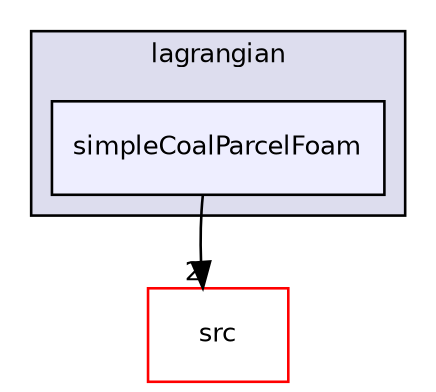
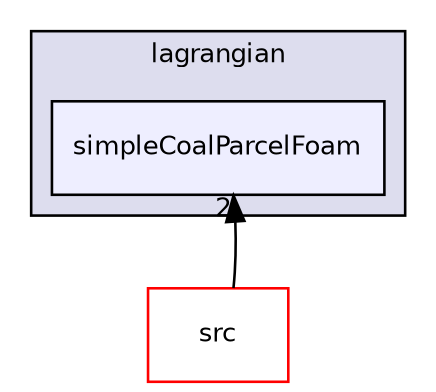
edge "simpleCoalParcelFoam" -> "src": reversed
